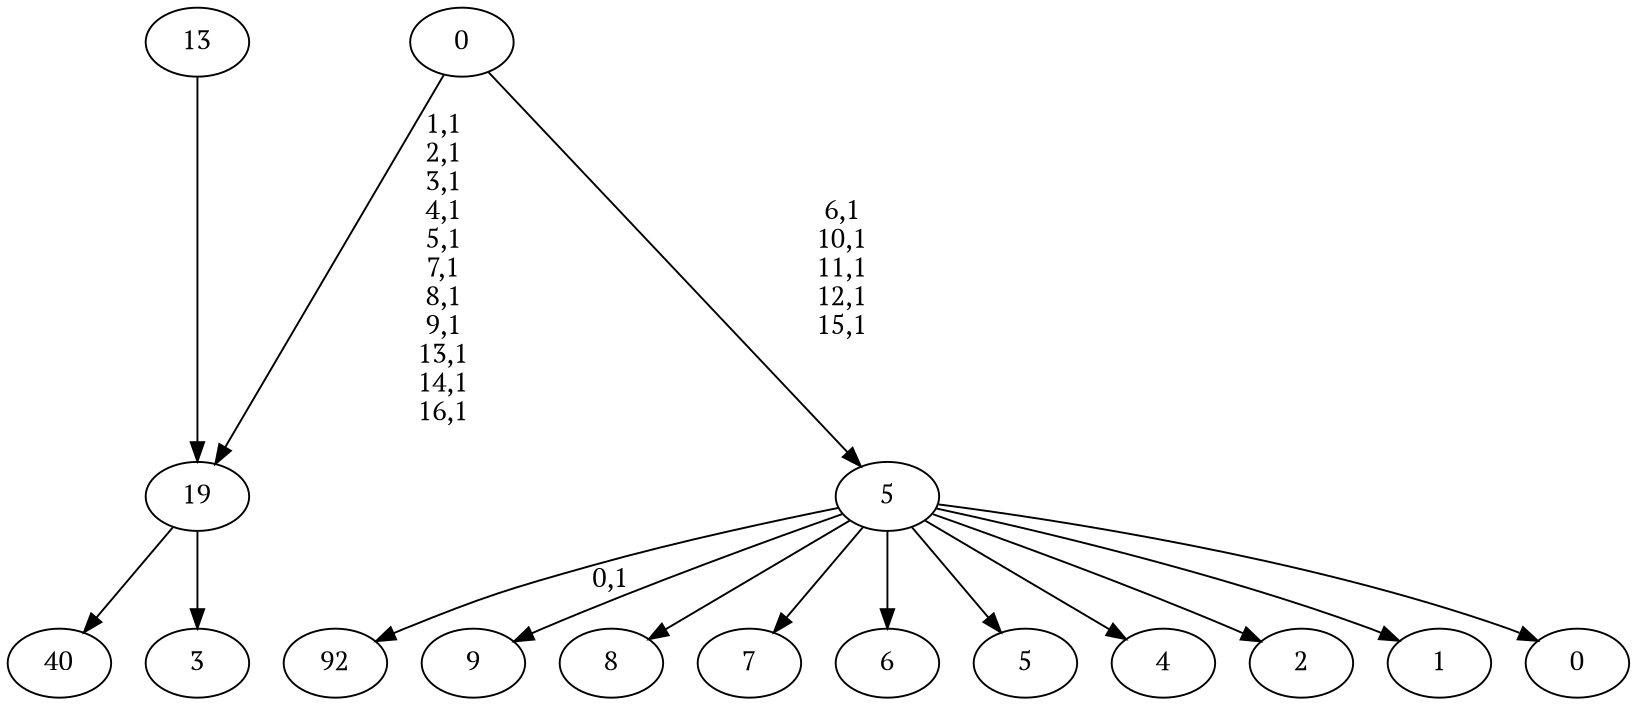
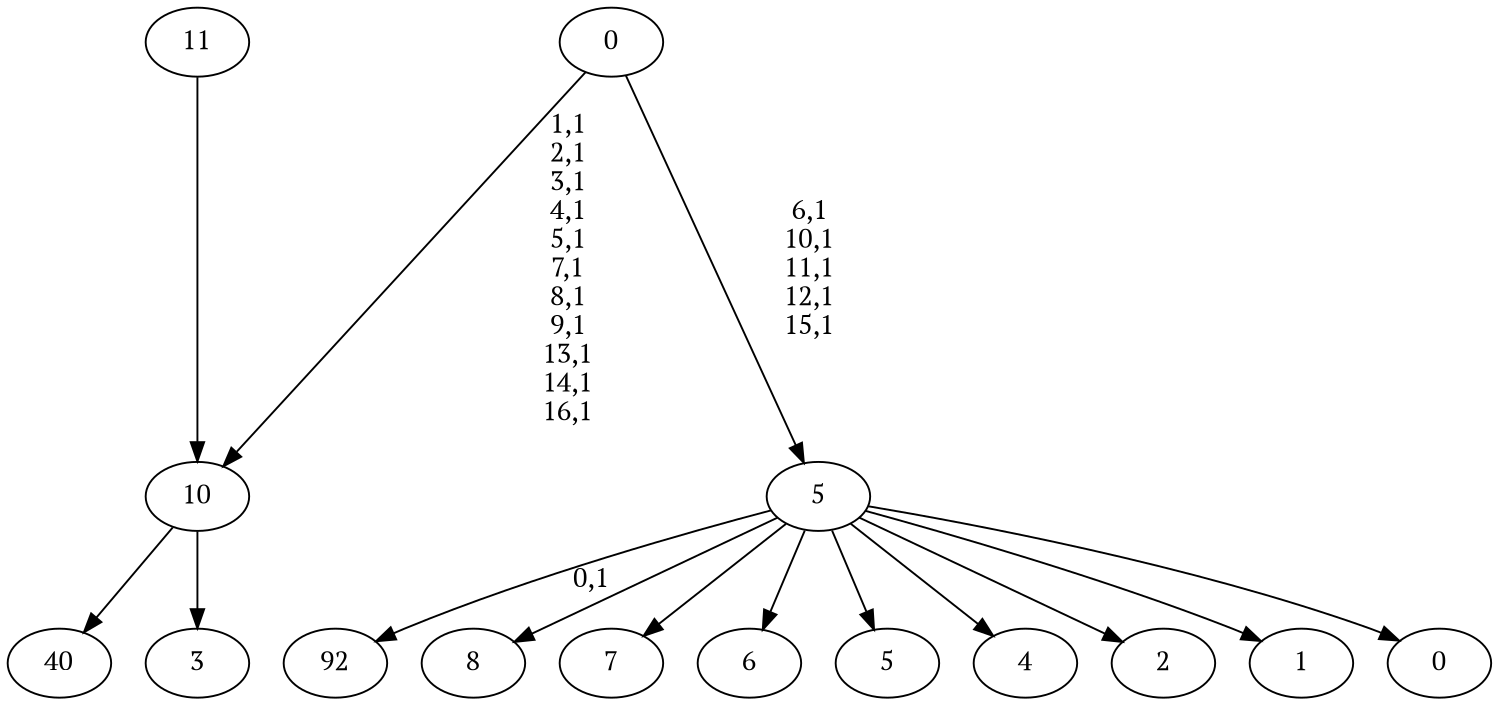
node "13": label "13" -> "11"
node "19": label "19" -> "10"
node "9": removed
